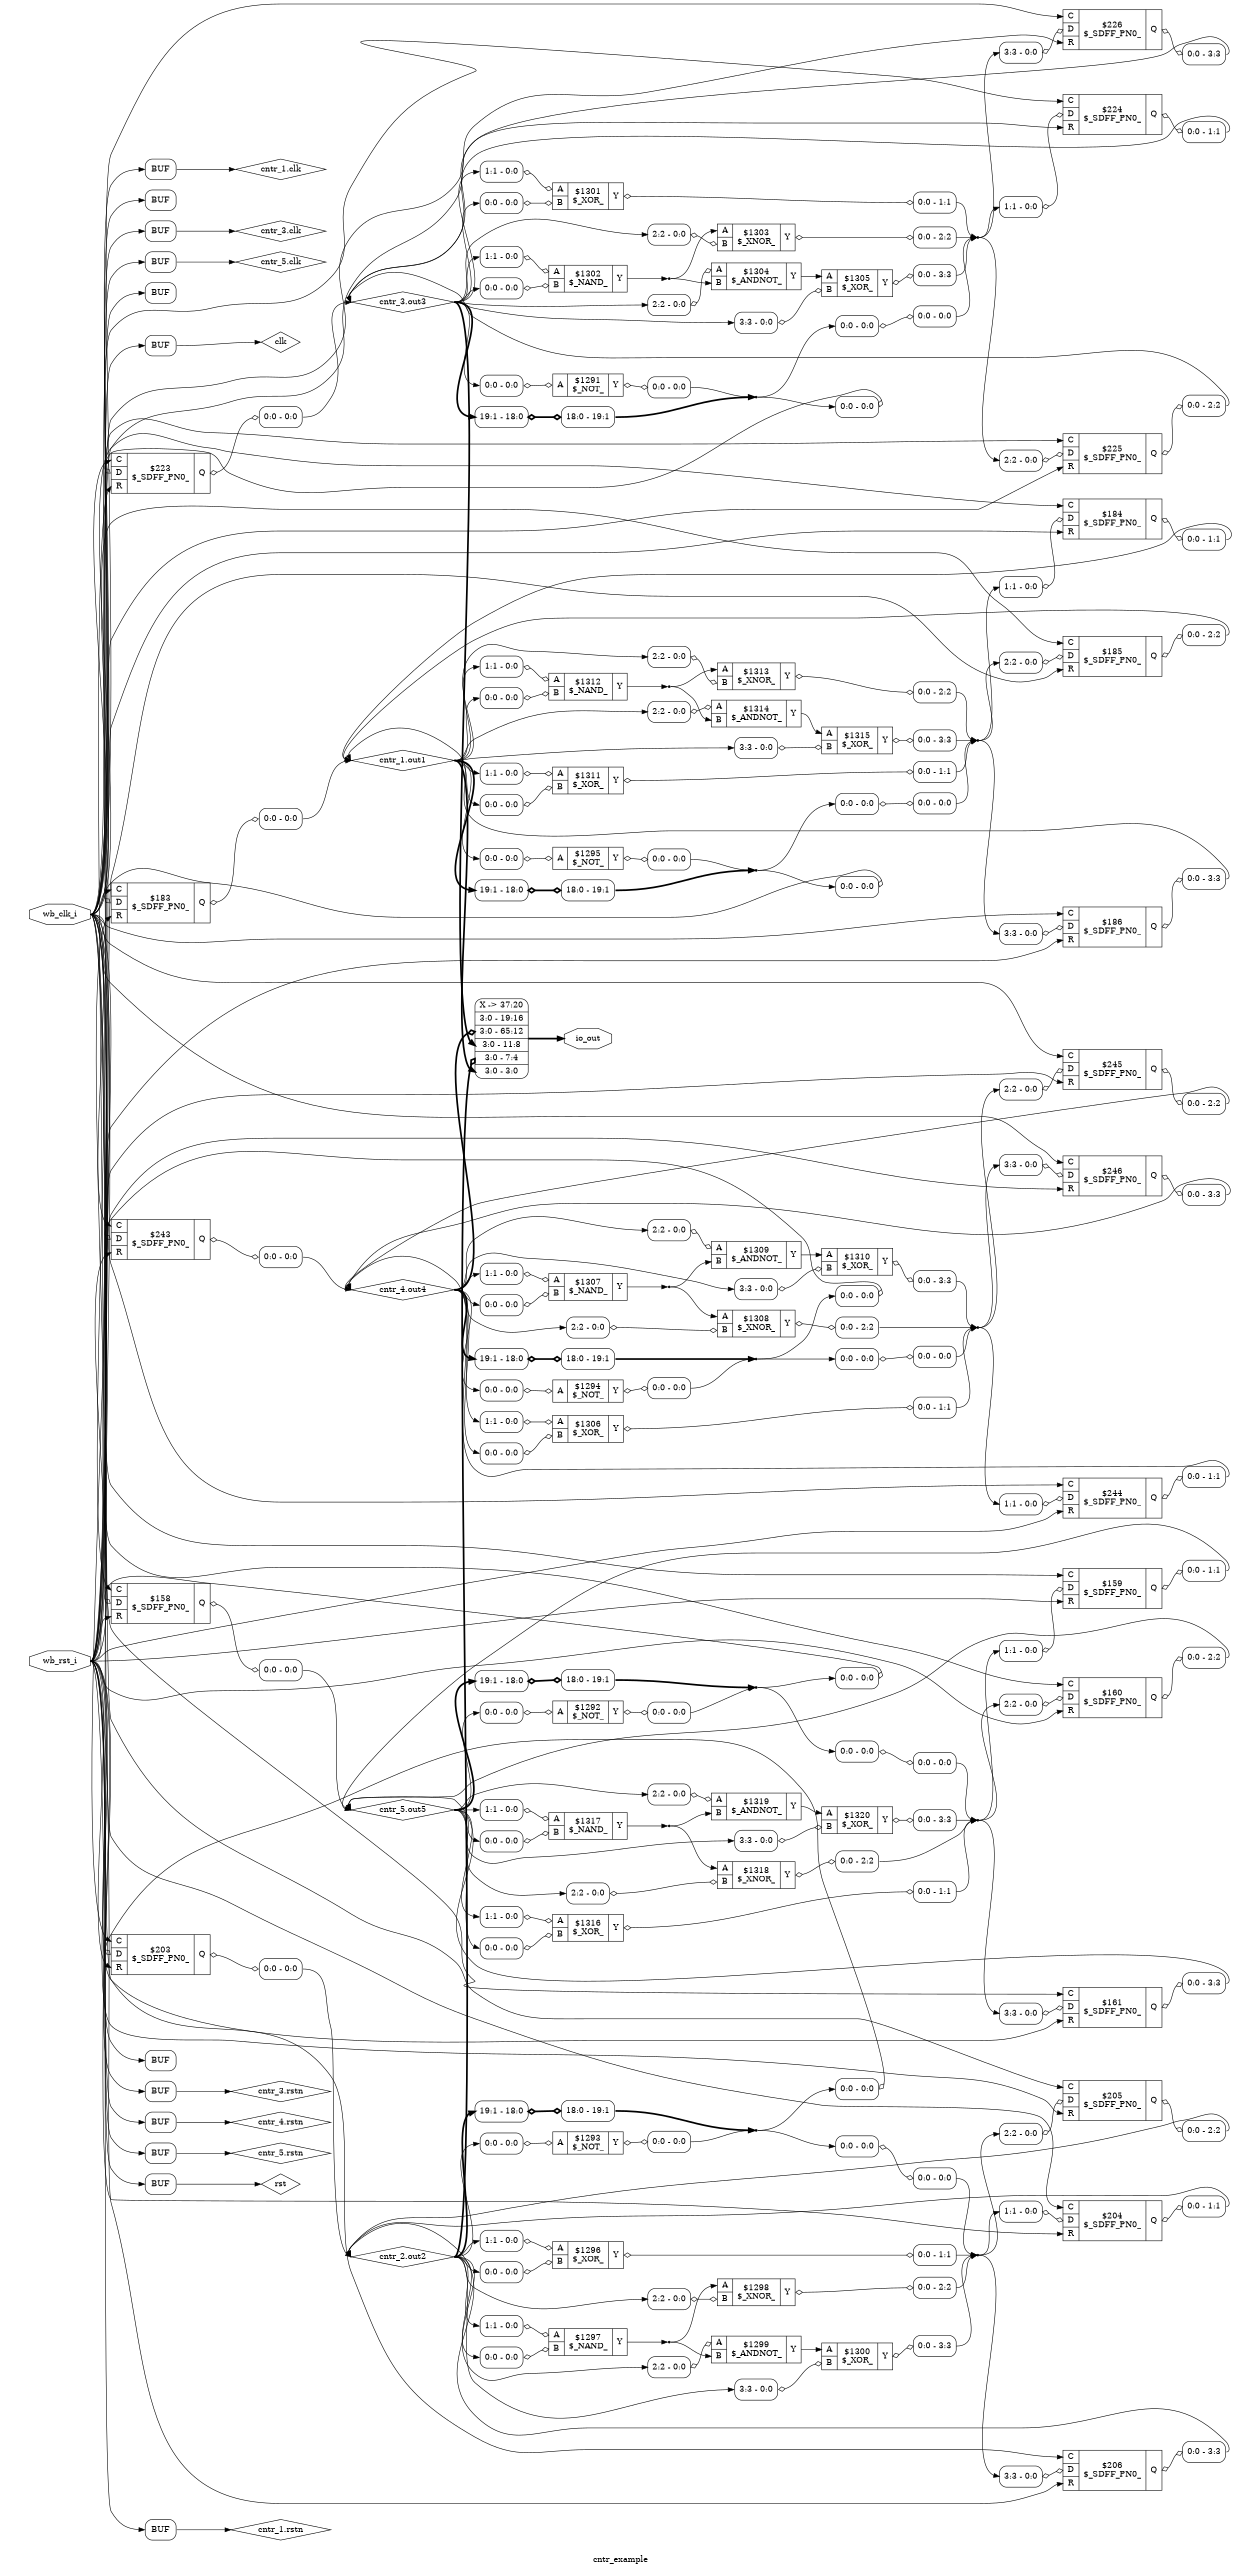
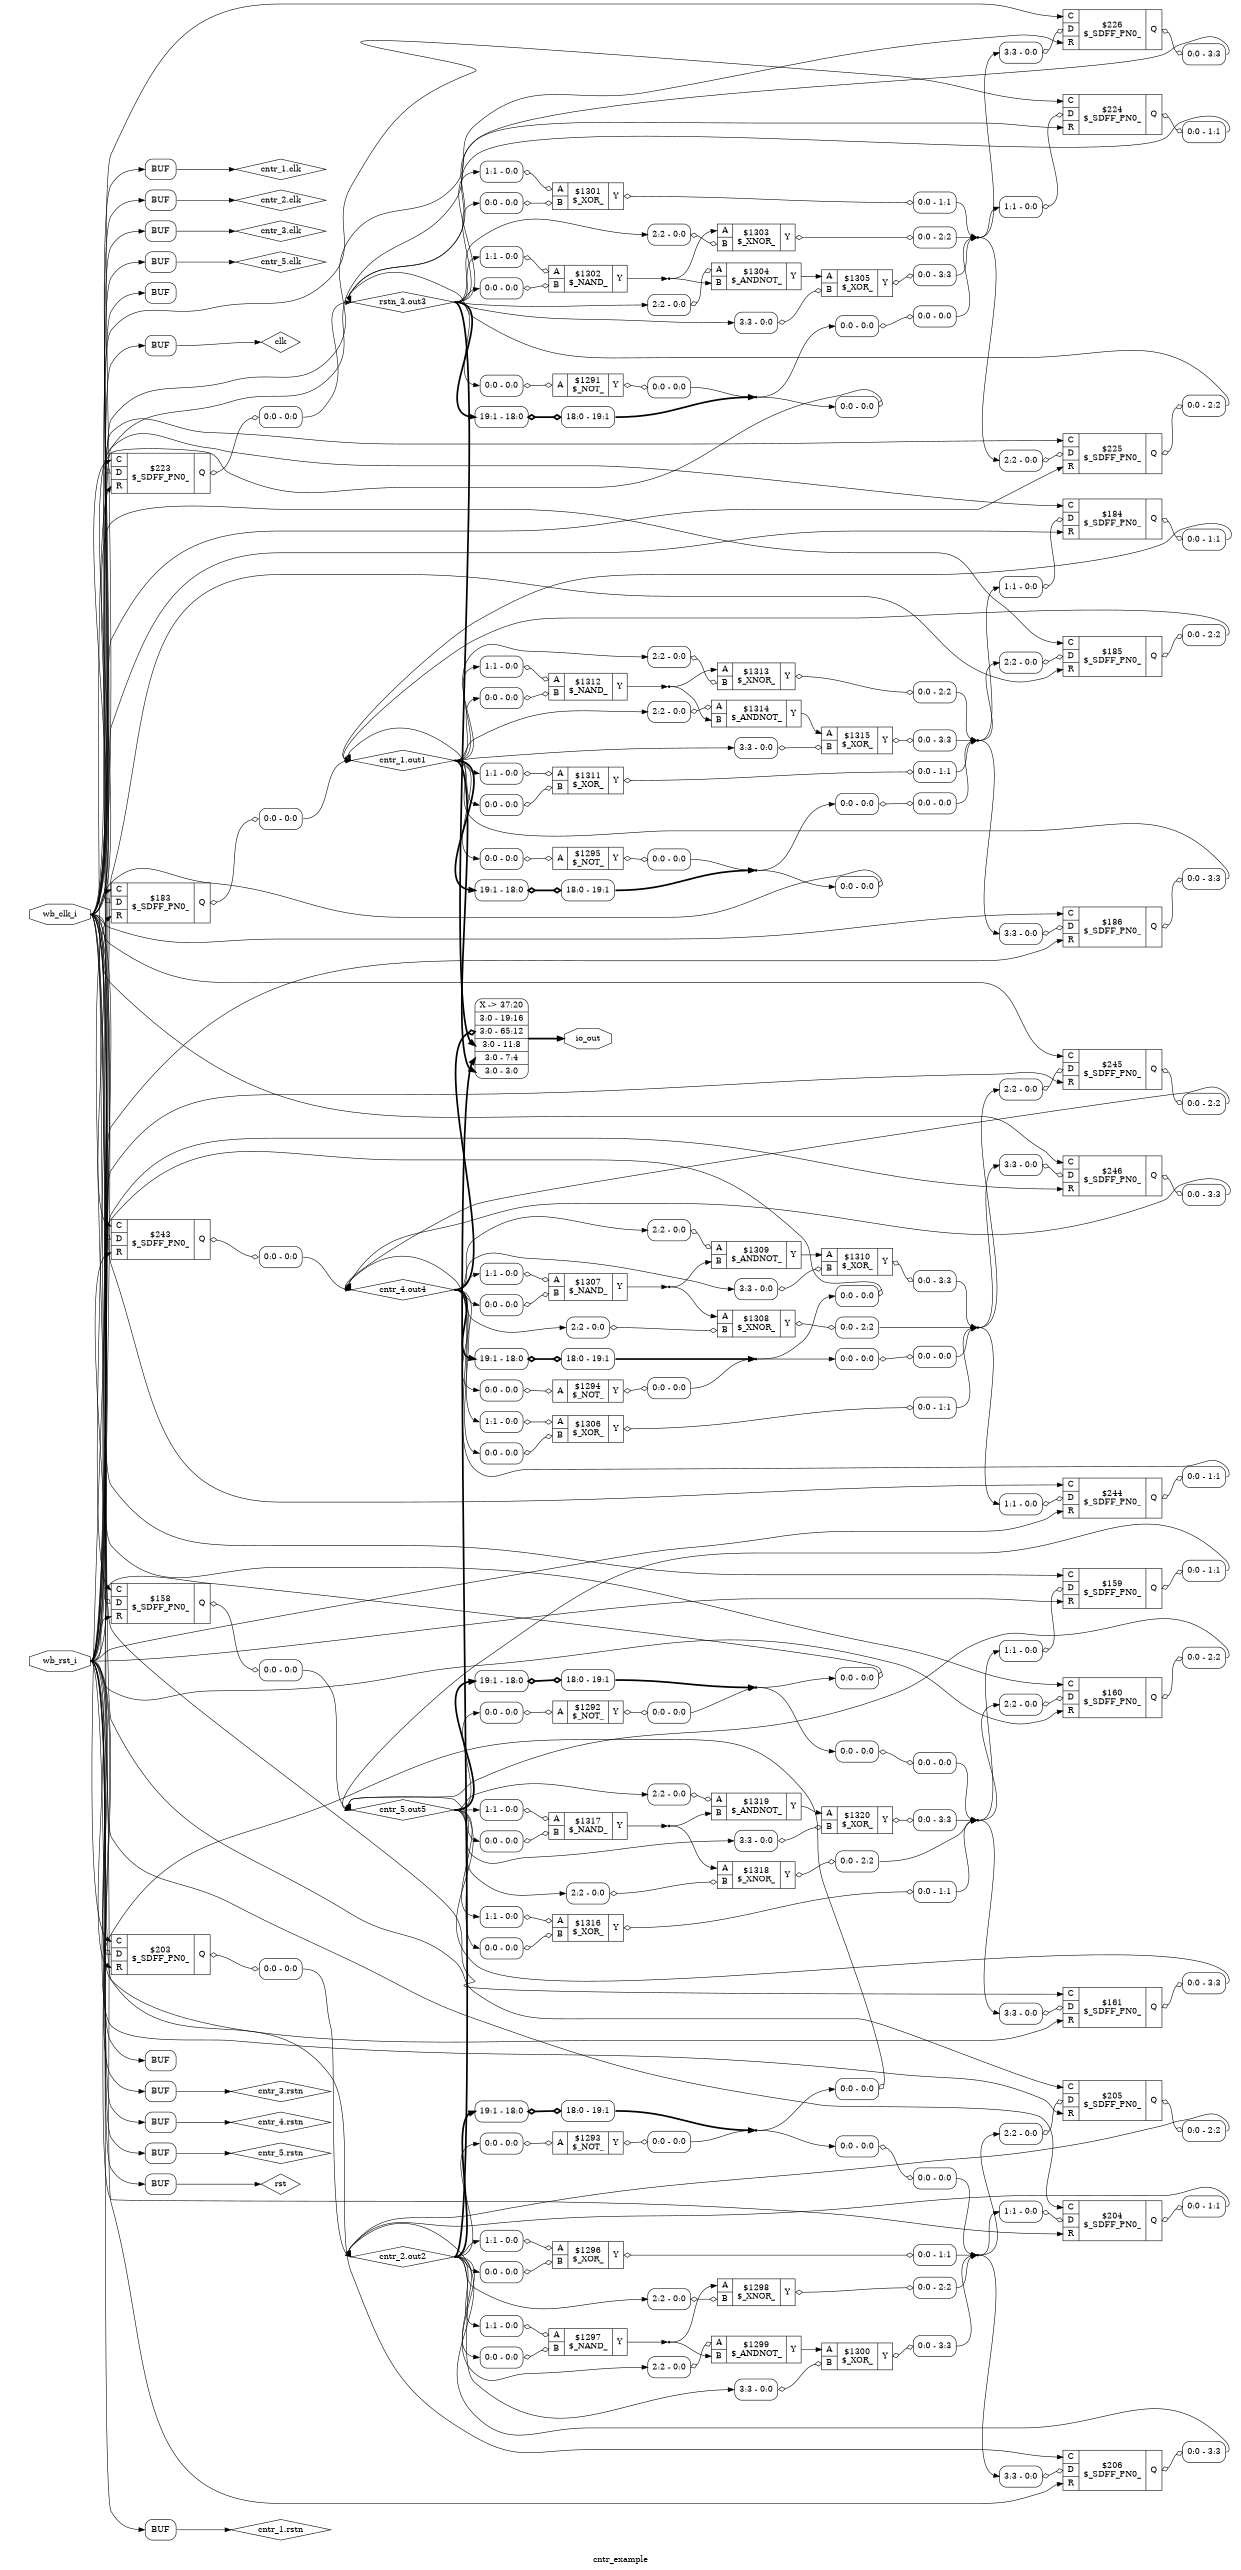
node "cntr_2.clk": added
node "cntr_3.out3": label "cntr_3.out3" -> "rstn_3.out3"
edge "cntr_2.out2" -> "X -> 37:20": arrowhead odiamond -> normal
